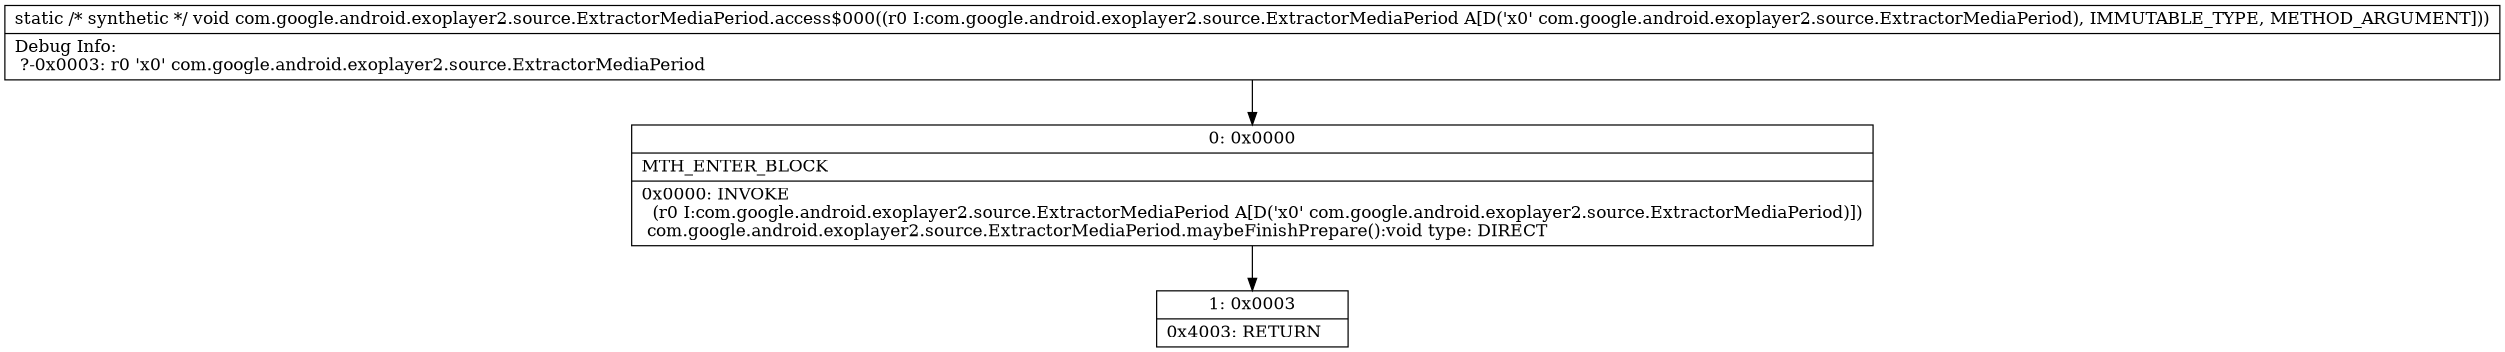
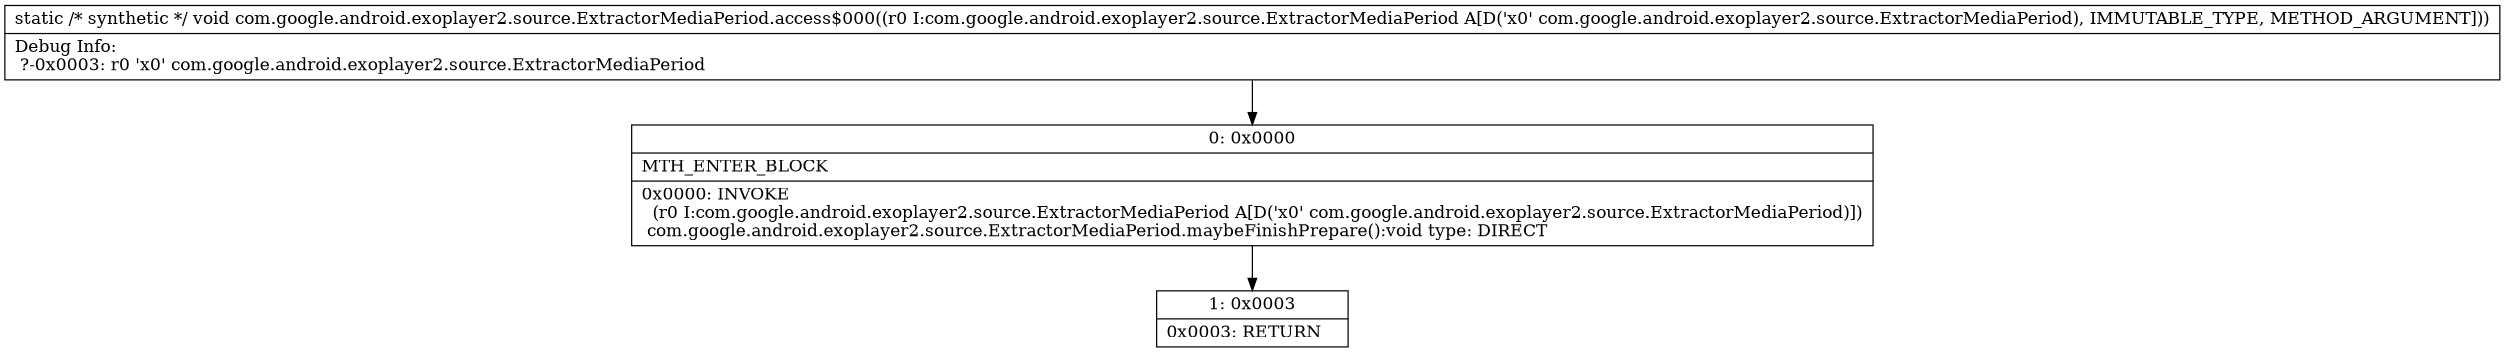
node "1: 0x0003": text "0x4003: RETURN" -> "0x0003: RETURN"
